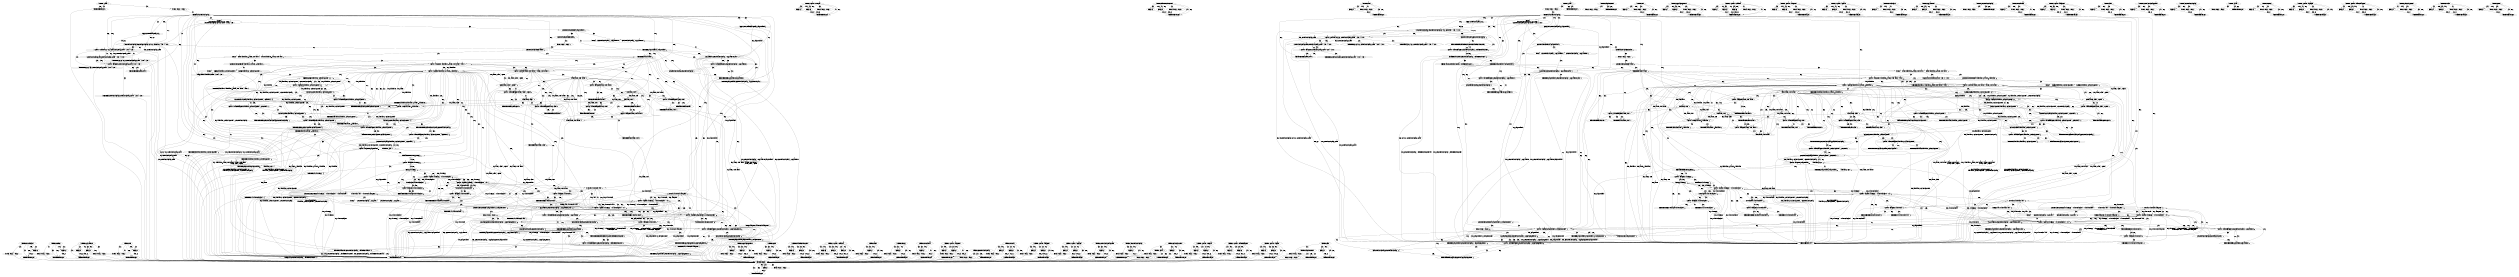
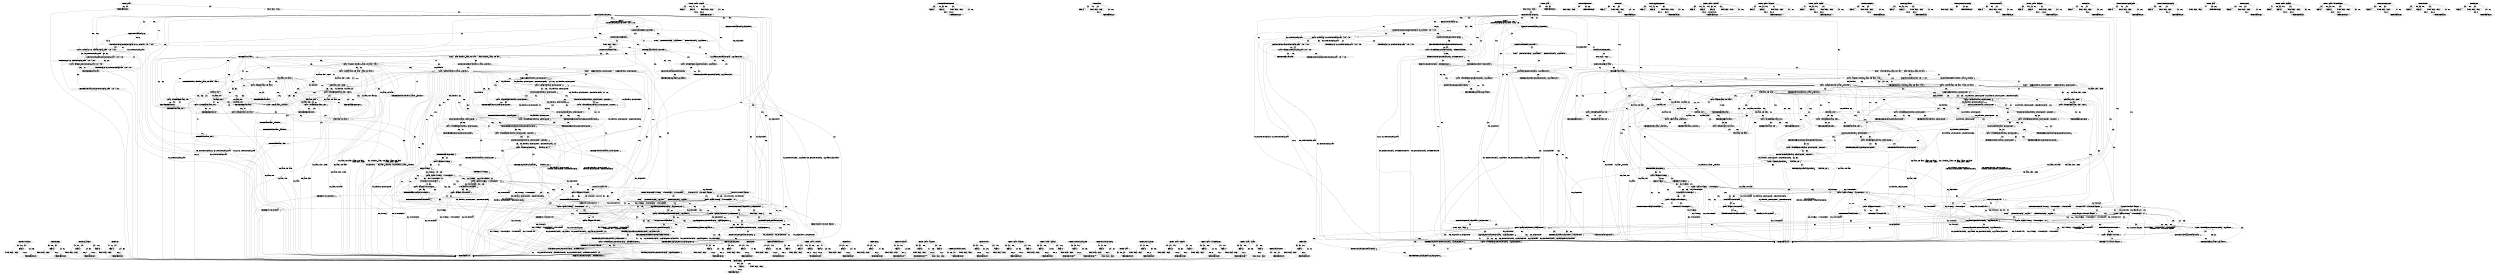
node "<(LOCAL,Frame* inherit_from: Frame*)<SUB>9</SUB>>": removed
